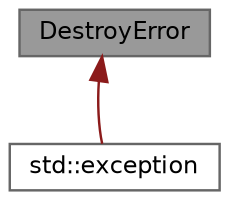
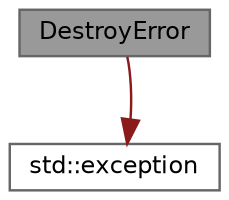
edge "std::exception" -> "DestroyError": reversed
